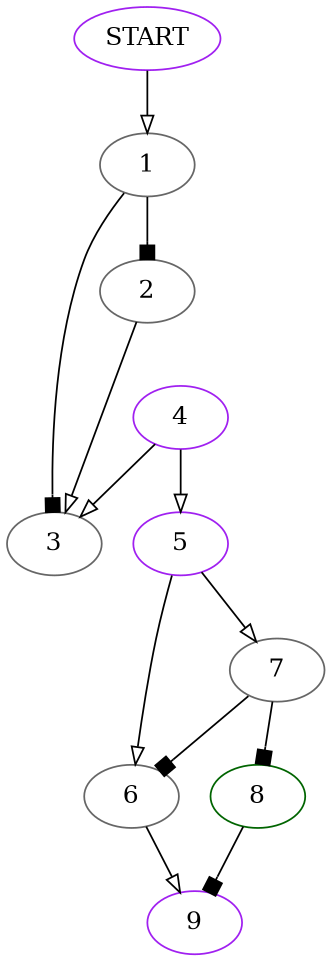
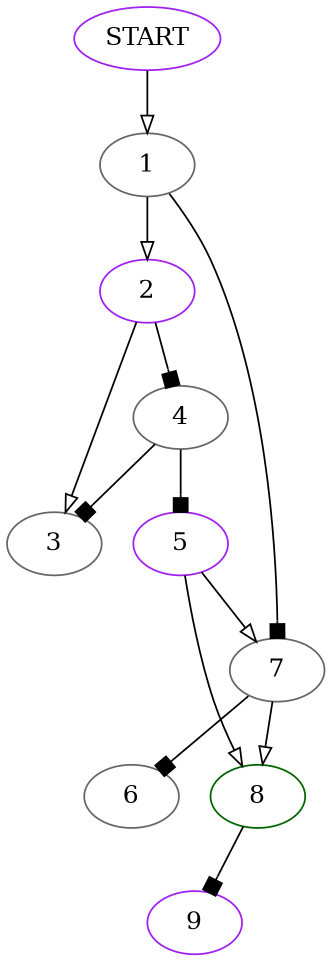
edge "1" -> "2": arrowhead box -> onormal
node "2": color gray40 -> purple
edge "1" -> "3": now "1" -> "7"
edge "2" -> "4": added
node "4": color purple -> gray40
edge "4" -> "5": arrowhead onormal -> box
edge "4" -> "3": arrowhead onormal -> box
edge "5" -> "6": now "5" -> "8"
edge "7" -> "8": arrowhead box -> onormal
edge "6" -> "9": removed
